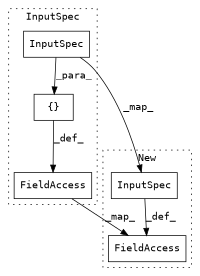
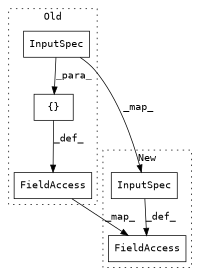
cluster "InputSpec": label "InputSpec" -> "Old"
